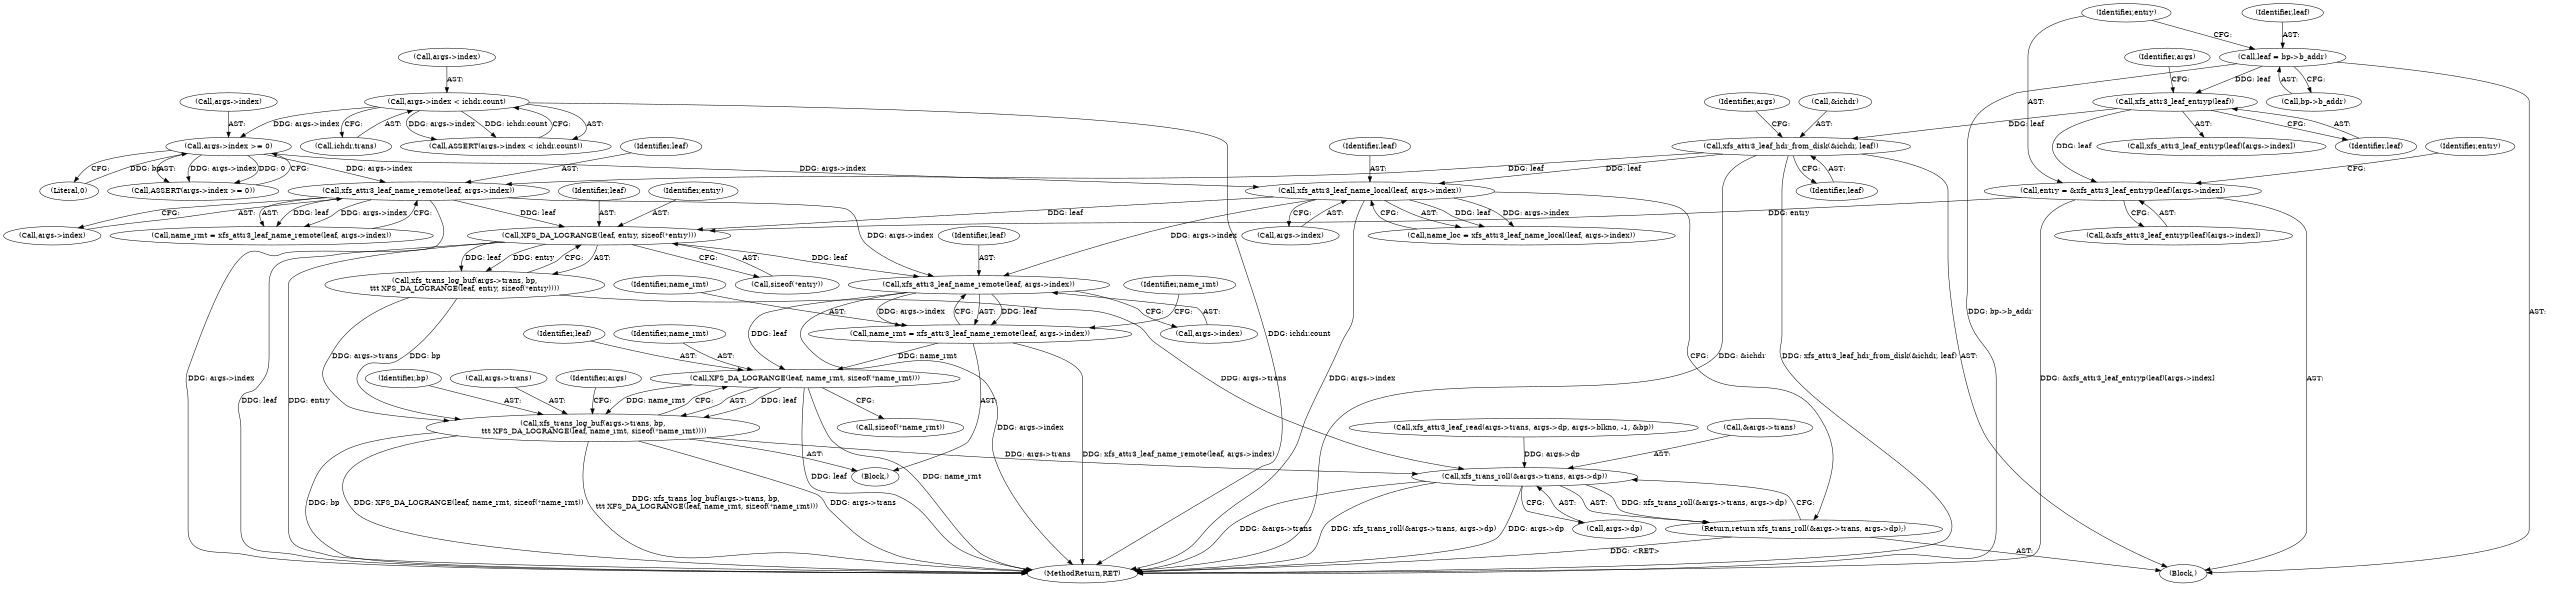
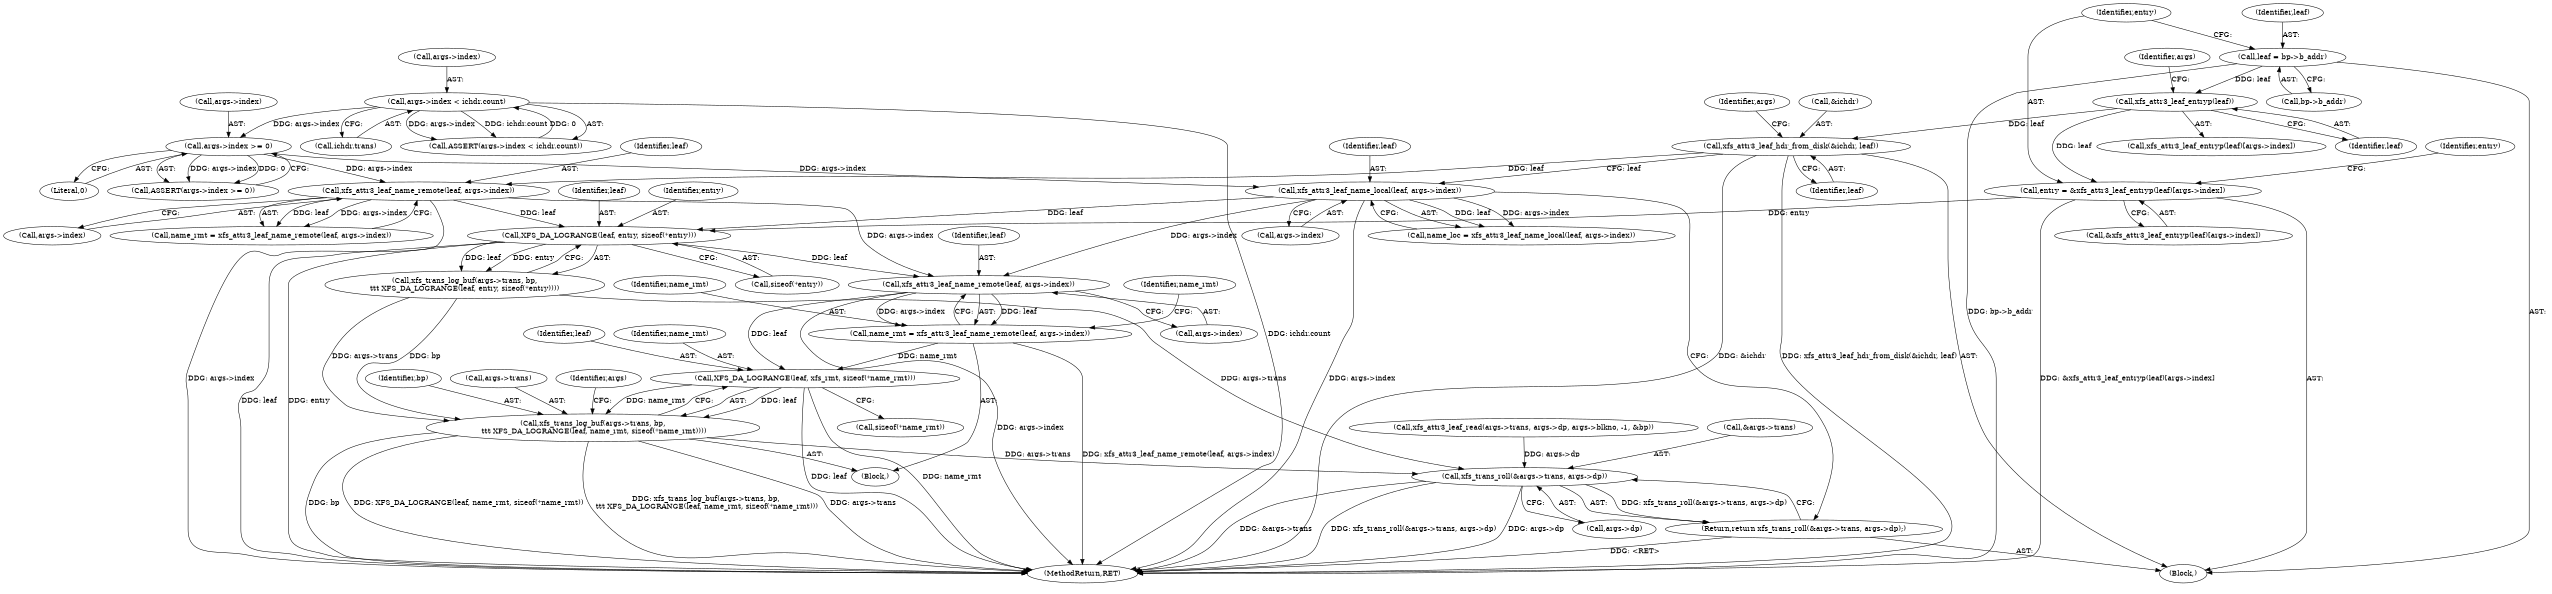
edge "(Call,ASSERT(args->index < ichdr.count))" -> "(Call,args->index < ichdr.count)": label "CFG: " -> "DDG: 0"
edge "(Literal,0)" -> "(Call,args->index >= 0)": label "DDG: bp" -> "AST: "
edge "(Call,xfs_attr3_leaf_hdr_from_disk(&ichdr, leaf))" -> "(Call,xfs_attr3_leaf_name_local(leaf, args->index))": label "DDG: leaf" -> "CFG: leaf"
node "(Call,XFS_DA_LOGRANGE(leaf, name_rmt, sizeof(*name_rmt)))": label "(Call,XFS_DA_LOGRANGE(leaf, name_rmt, sizeof(*name_rmt)))" -> "(Call,XFS_DA_LOGRANGE(leaf, xfs_rmt, sizeof(*name_rmt)))"
